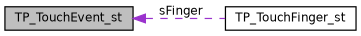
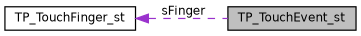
edge "TP_TouchFinger_st" -> "TP_TouchEvent_st": reversed
